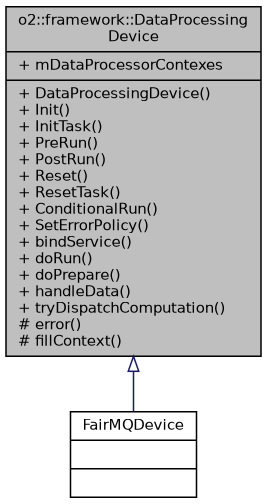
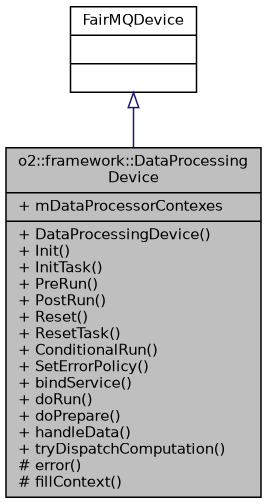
edge "FairMQDevice" -> "o2::framework::DataProcessing": reversed
